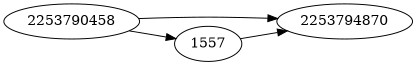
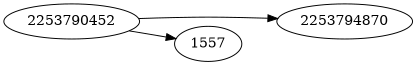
node "2253790458": label "2253790458" -> "2253790452"
edge "1557" -> "2253794870": removed
